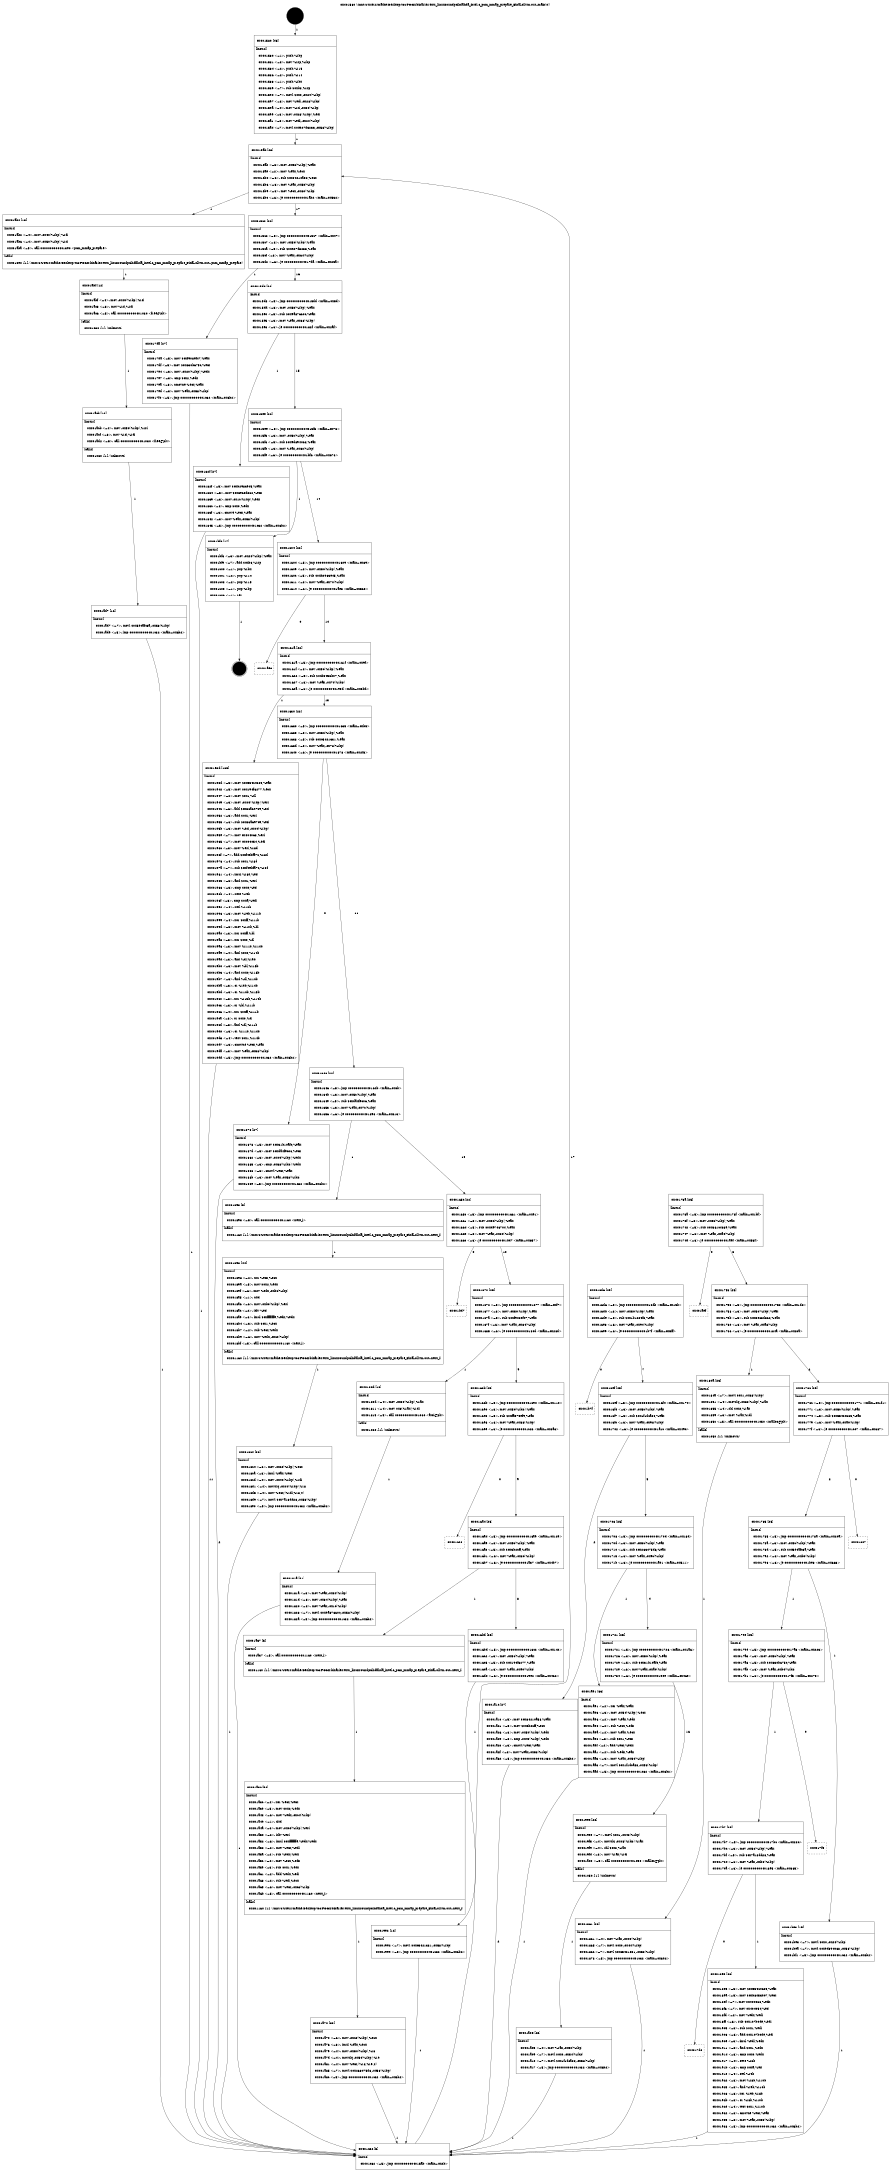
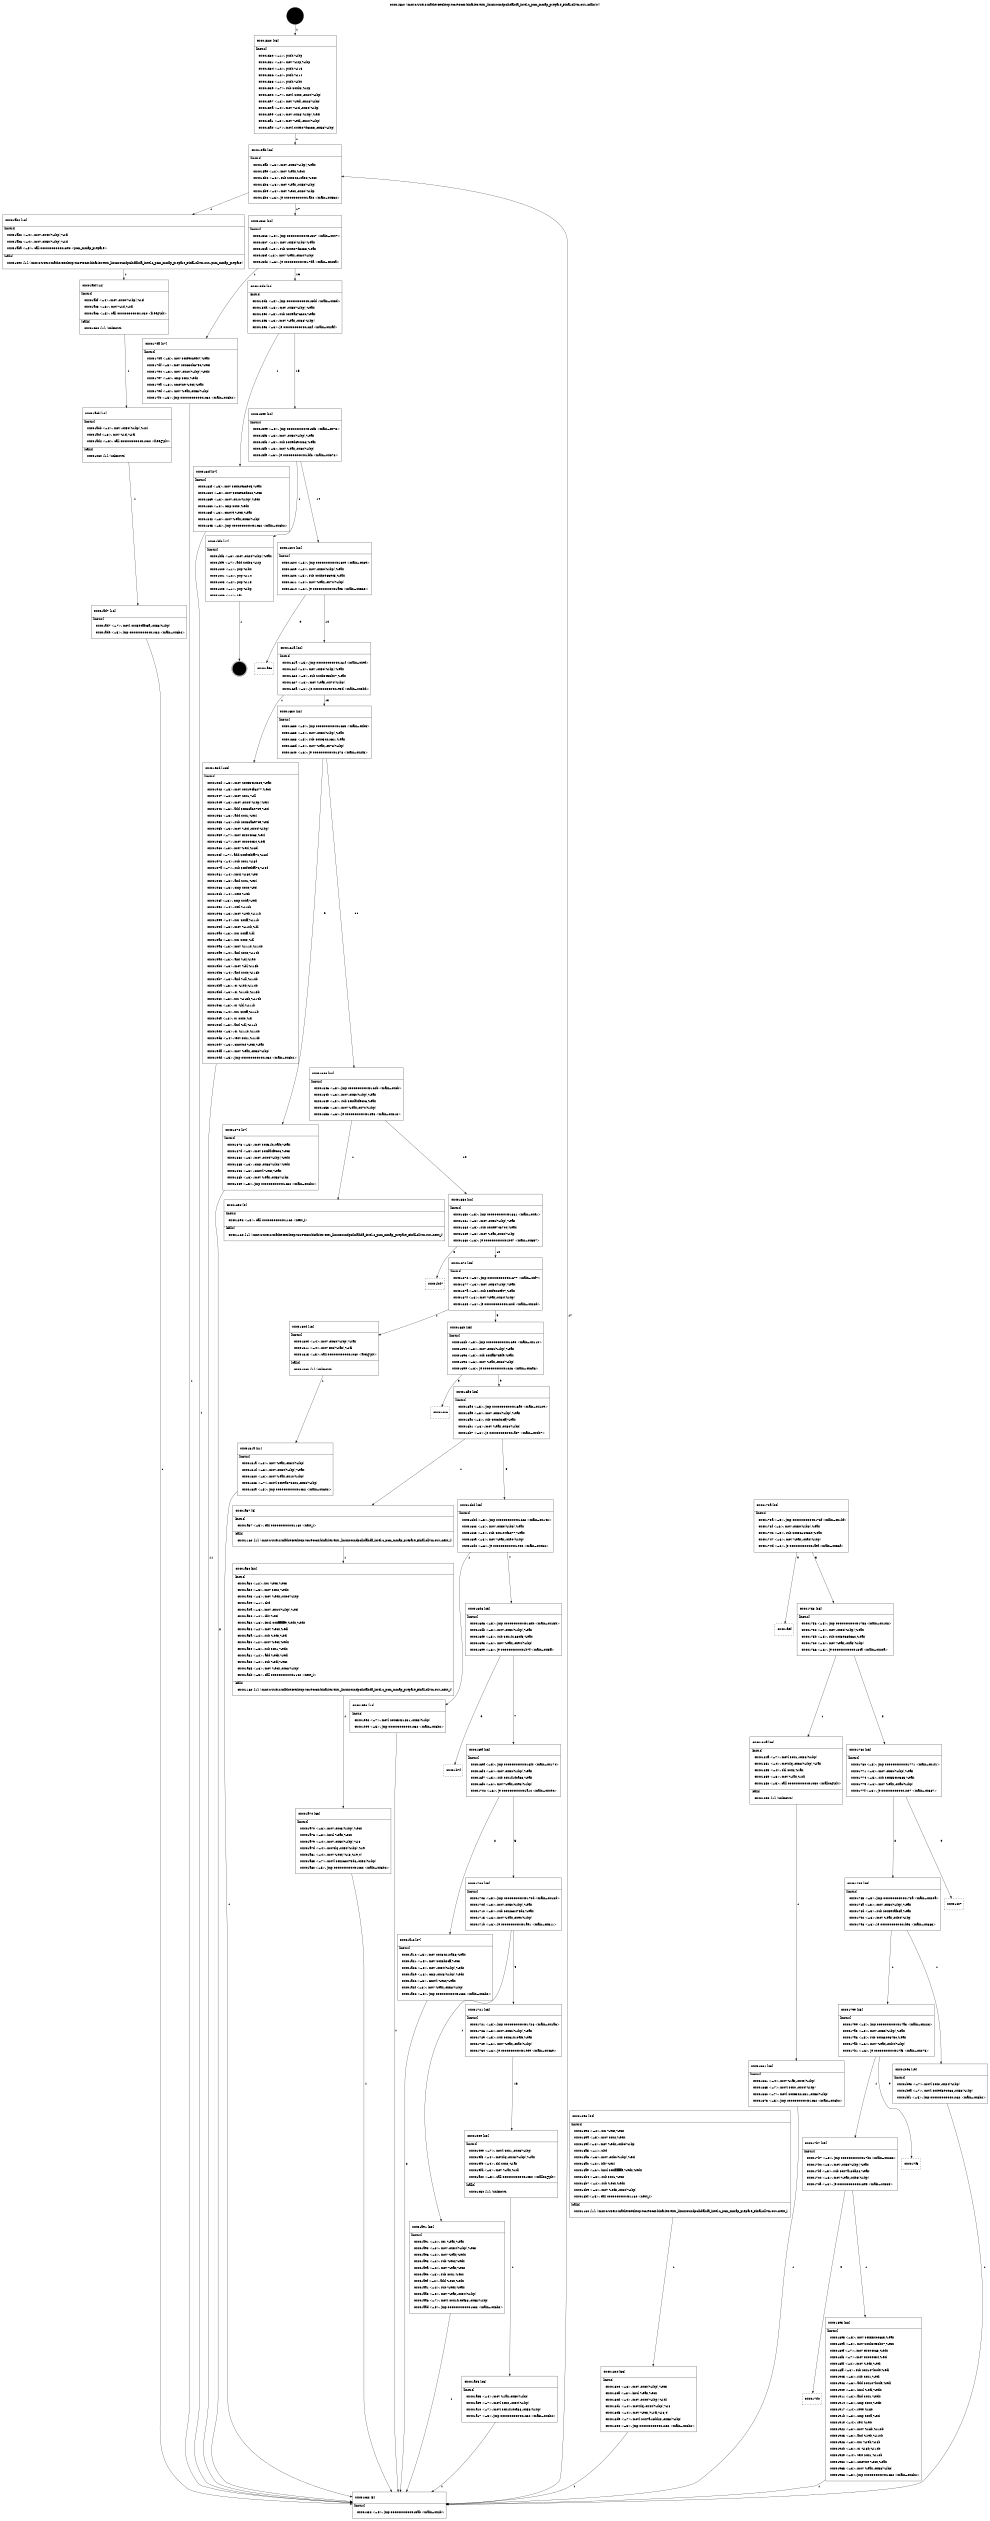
edge "0x401893 [5]" -> "0x401898 [44]": removed, label "1"
edge "0x4016bd [25]" -> "0x4016d6 [25]": added, label "7"
